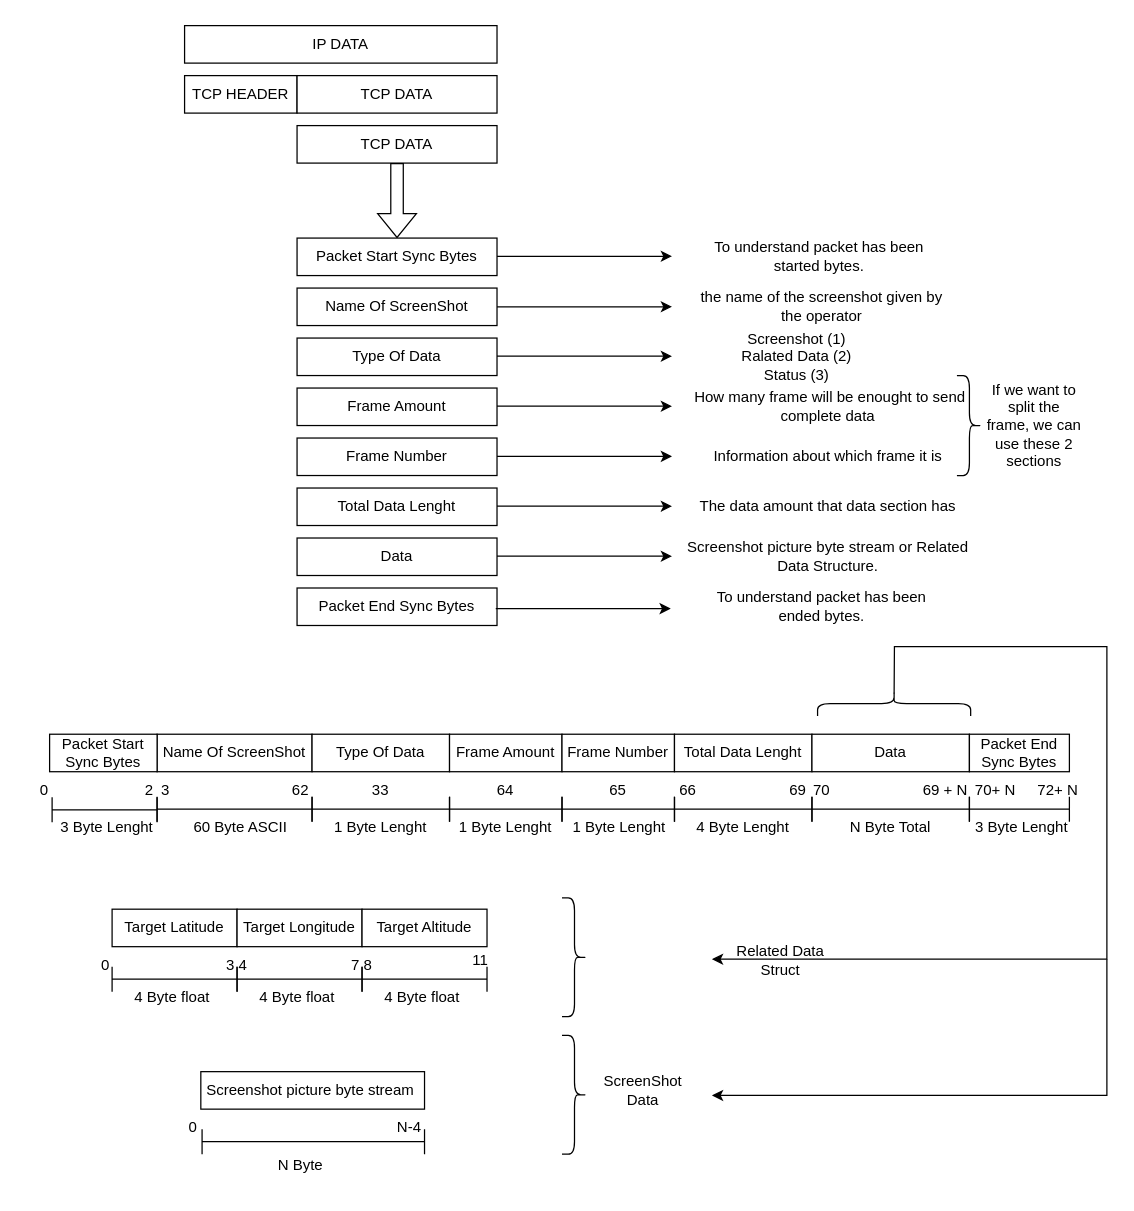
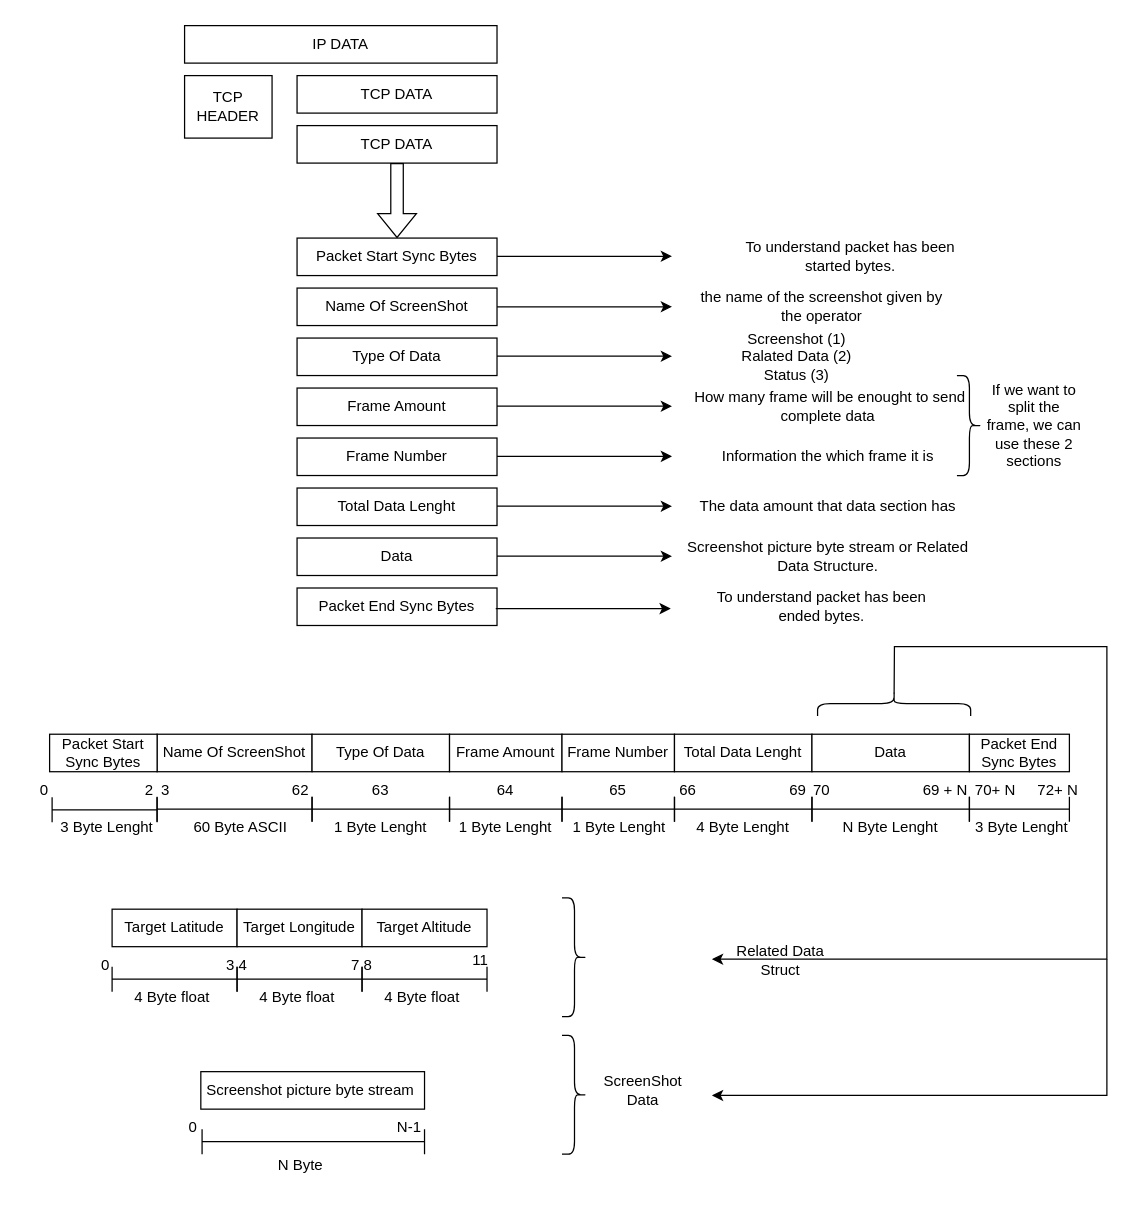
node "TCP HEADER": size 113x38 -> 88x63
node "To understand packet has been started bytes.": moved (819, 257) -> (851, 257)
node "Information about which frame it is": label "Information about which frame it is" -> "Information the which frame it is"
node "33": label "33" -> "63"
node "N Byte Total": label "N Byte Total" -> "N Byte Lenght"
node "N-4": label "N-4" -> "N-1"
